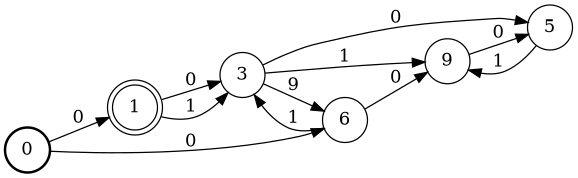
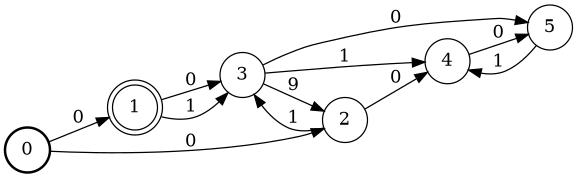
node "9": label "9" -> "4"
node "6": label "6" -> "2"
